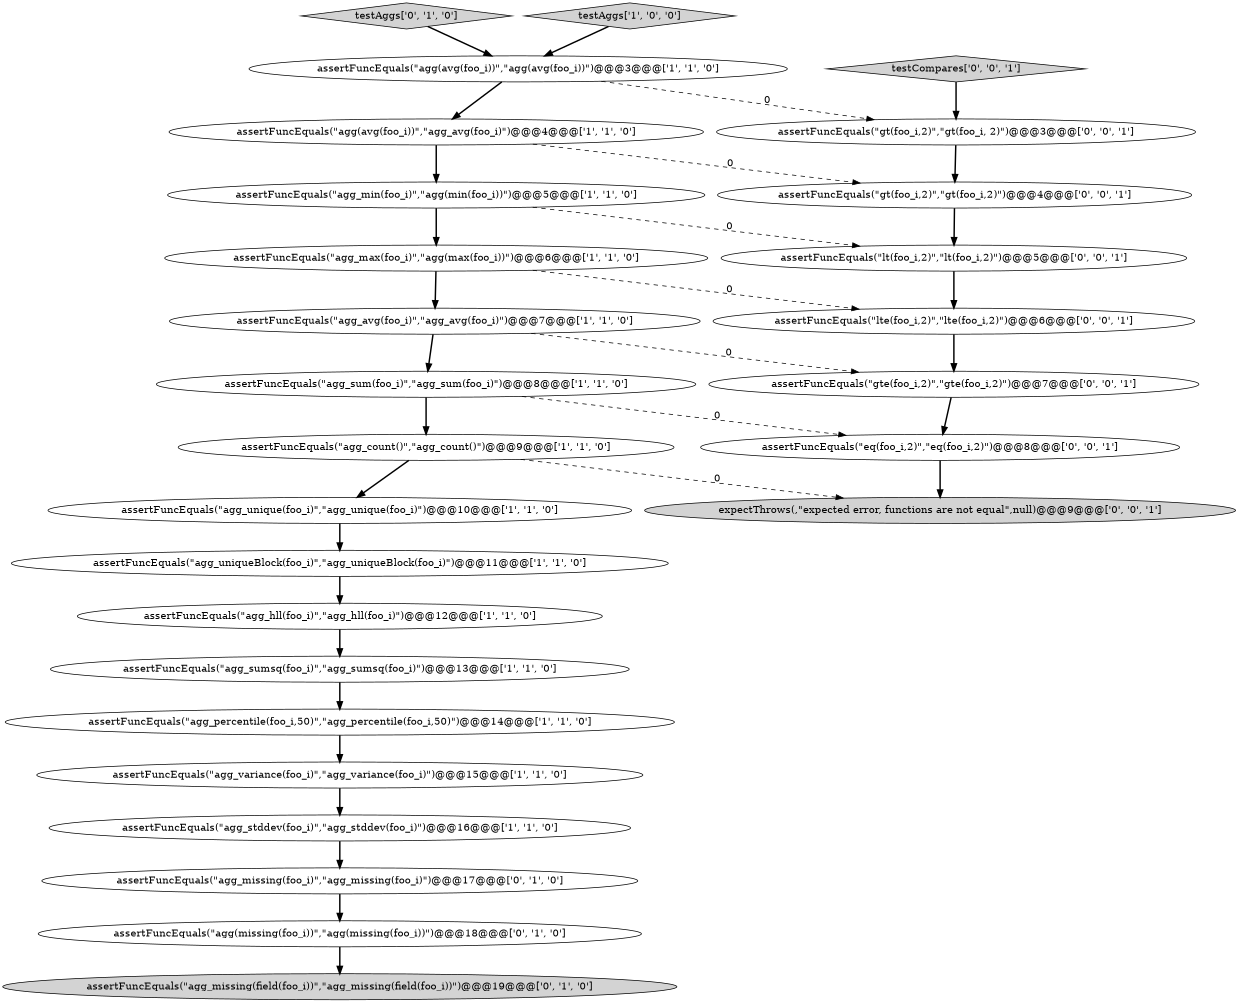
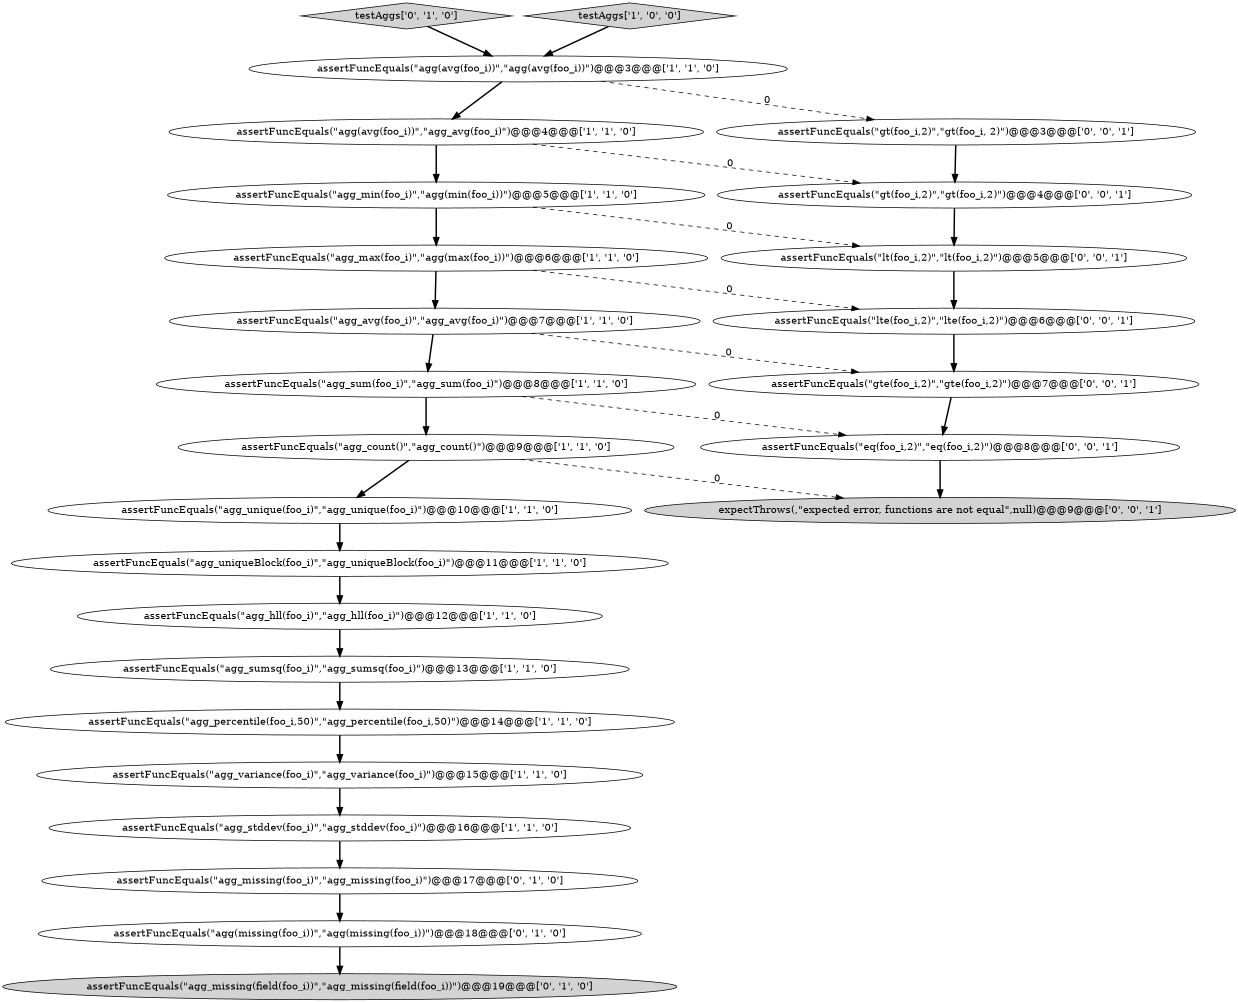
node "testCompares['0', '0', '1']": removed
